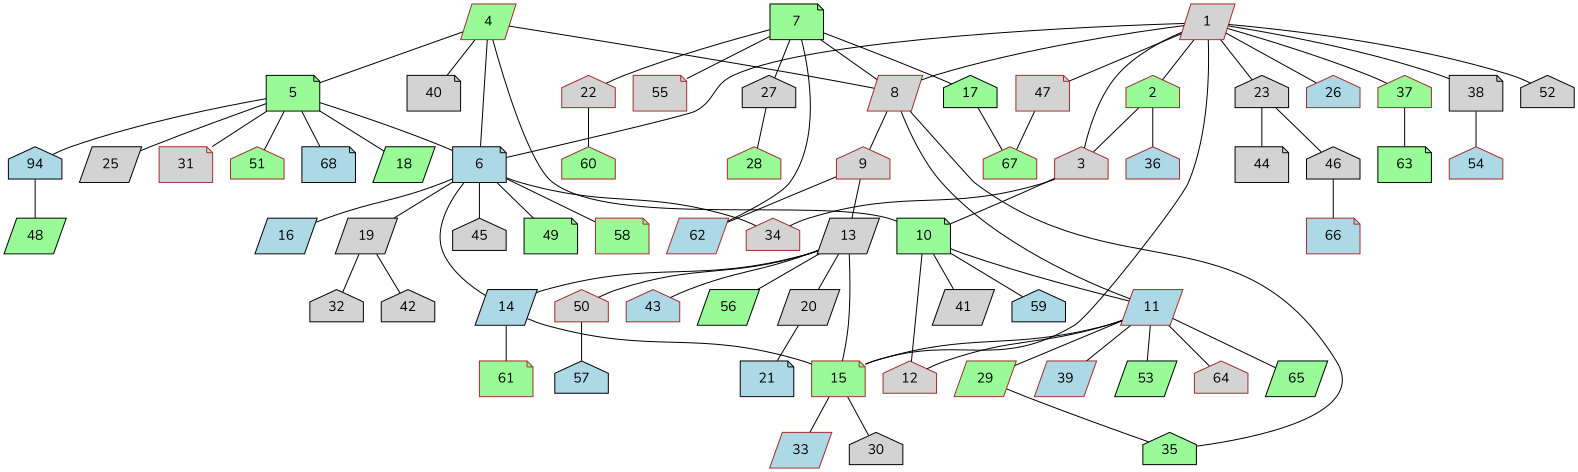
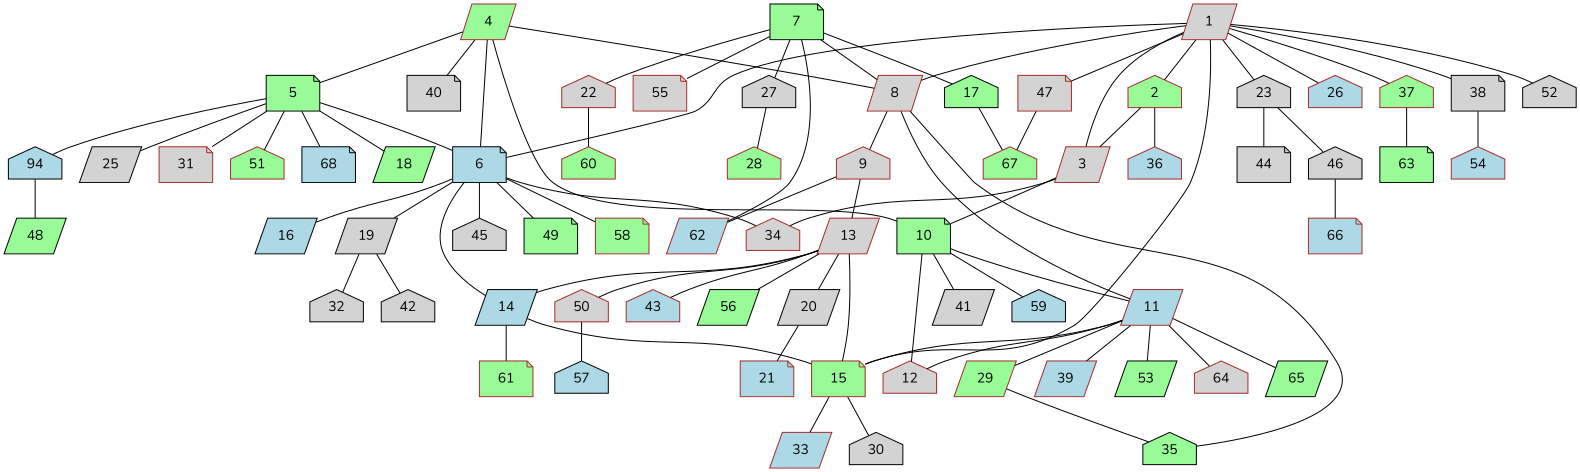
node "3": shape house -> parallelogram
node "13": color black -> brown
node "21": color black -> brown
